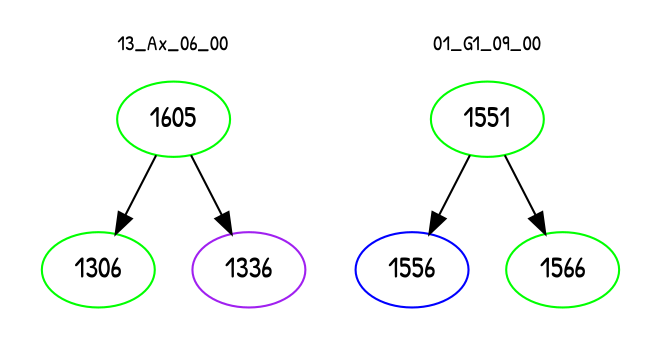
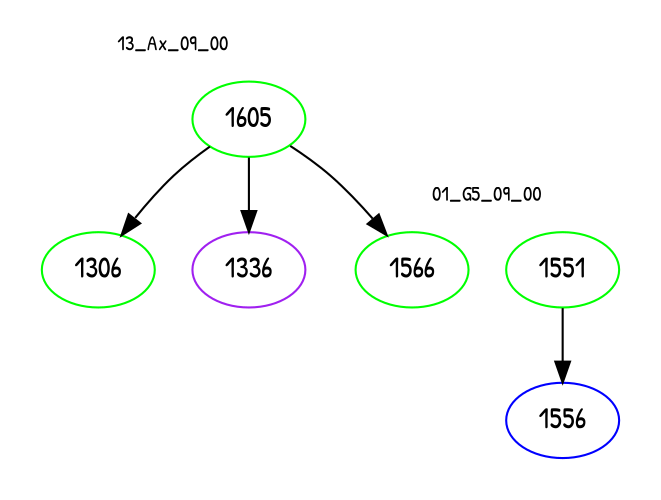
cluster "13_Ax_06_00": label "13_Ax_06_00" -> "13_Ax_09_00"
cluster "01_G1_09_00": label "01_G1_09_00" -> "01_G5_09_00"
edge "1551" -> "1566": now "1605" -> "1566"
